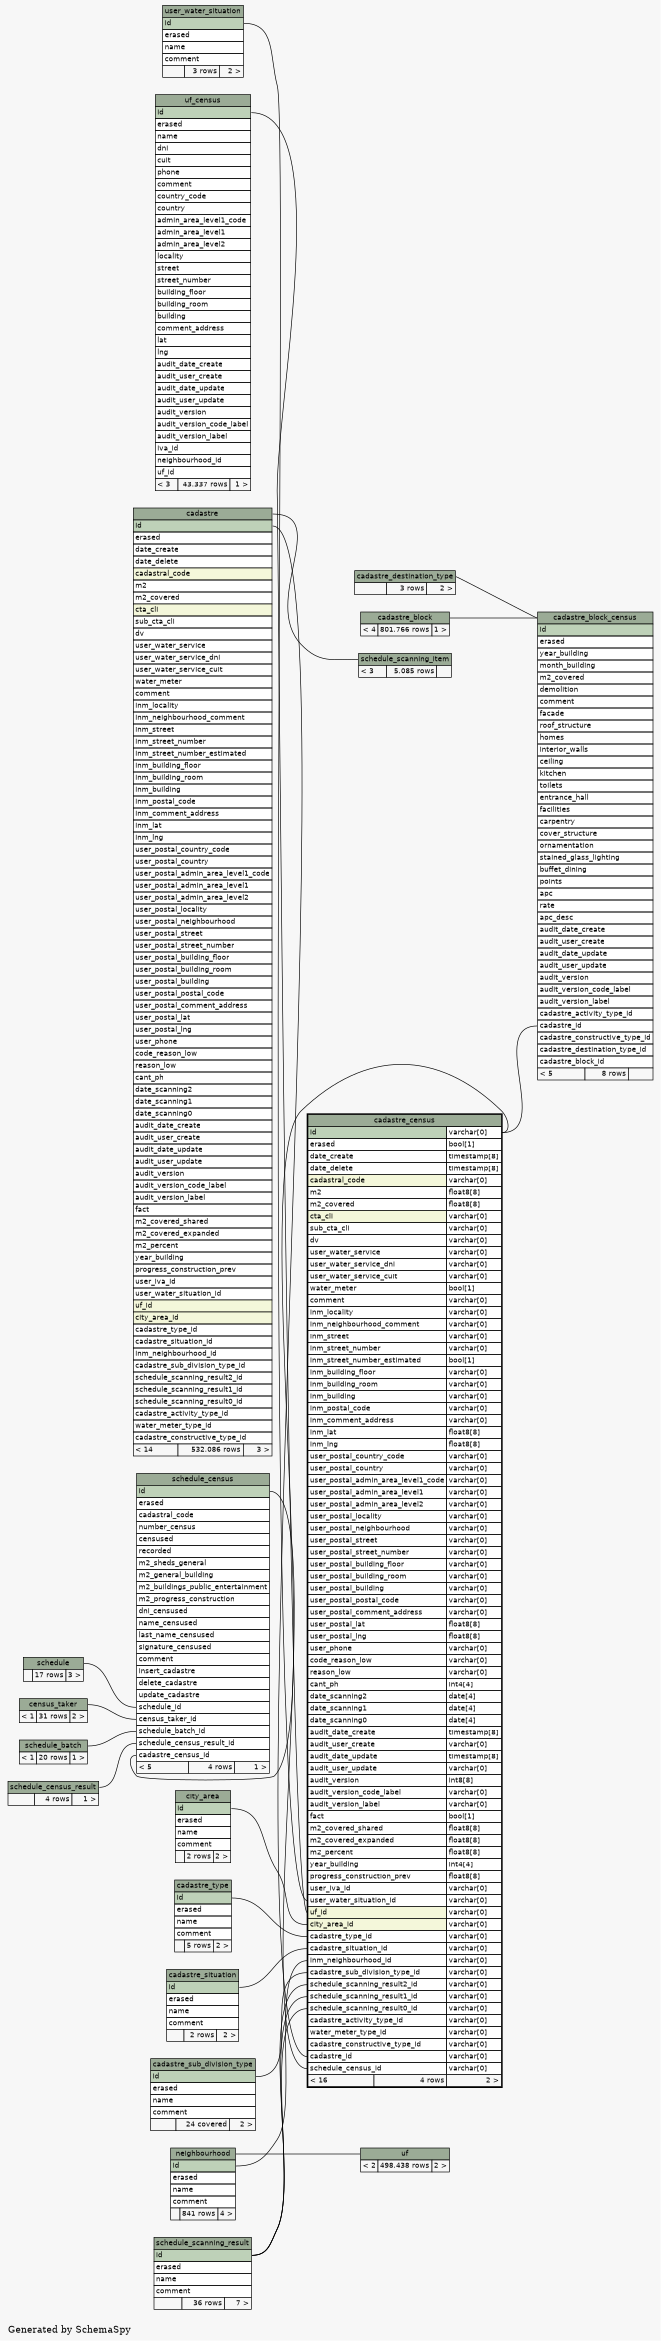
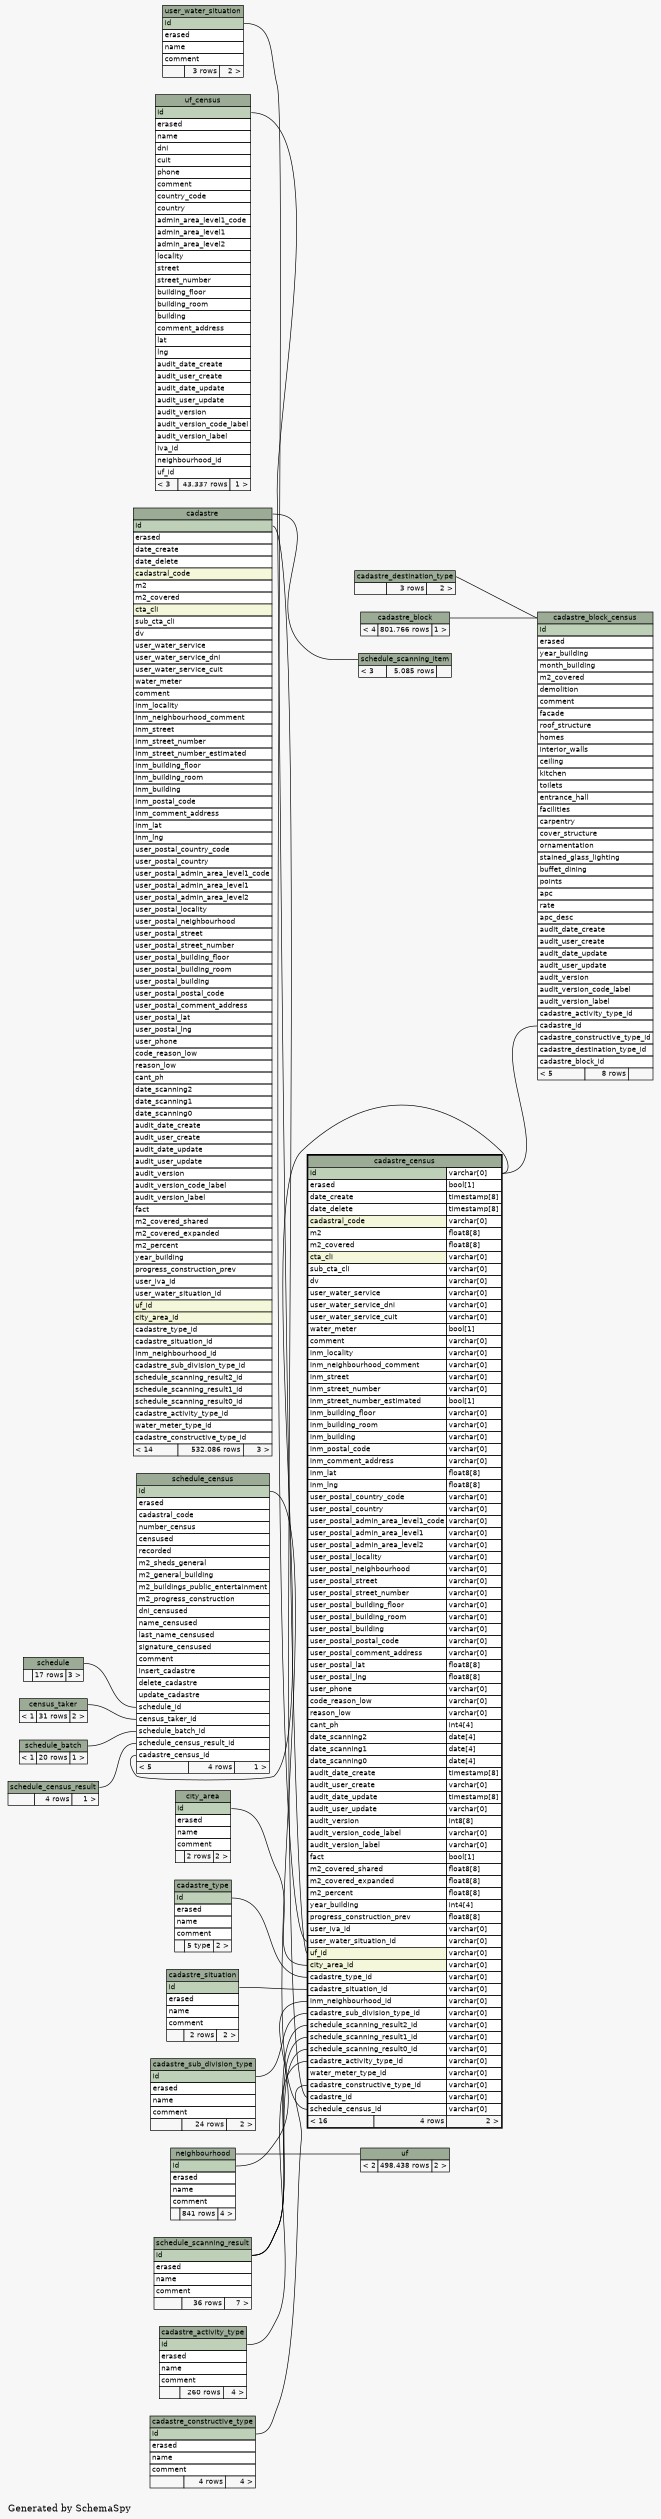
node "cadastre_type": text "5 rows" -> "5 type"
node "cadastre_sub_division_type": text "24 covered" -> "24 rows"
node "cadastre_activity_type": added
node "cadastre_constructive_type": added
